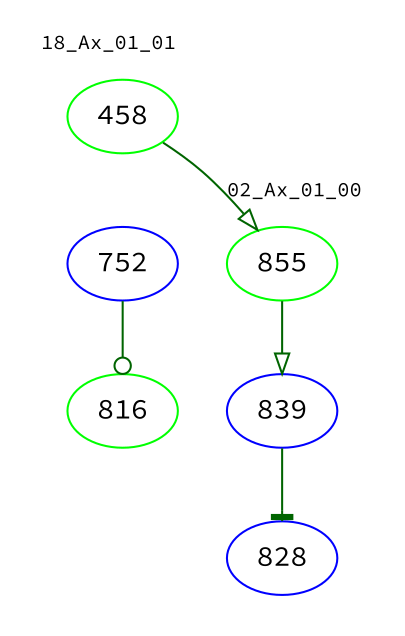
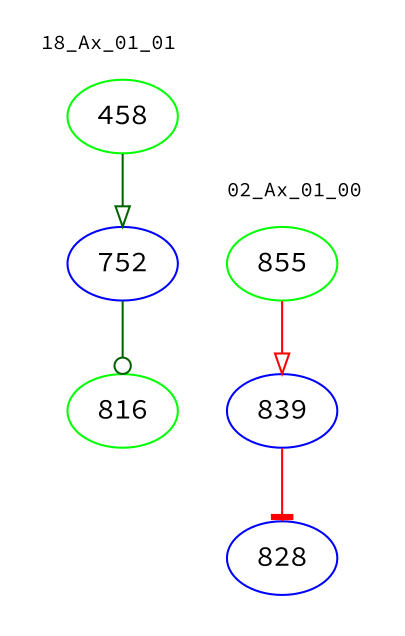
edge "458" -> "855": now "458" -> "752"
edge "855" -> "839": color darkgreen -> red
edge "839" -> "828": color darkgreen -> red
